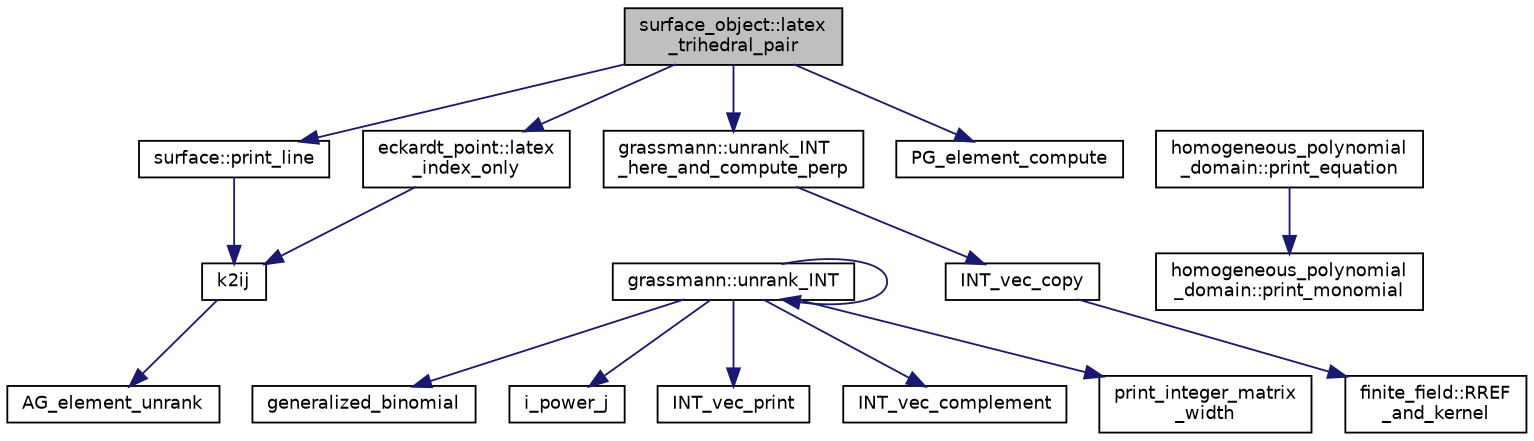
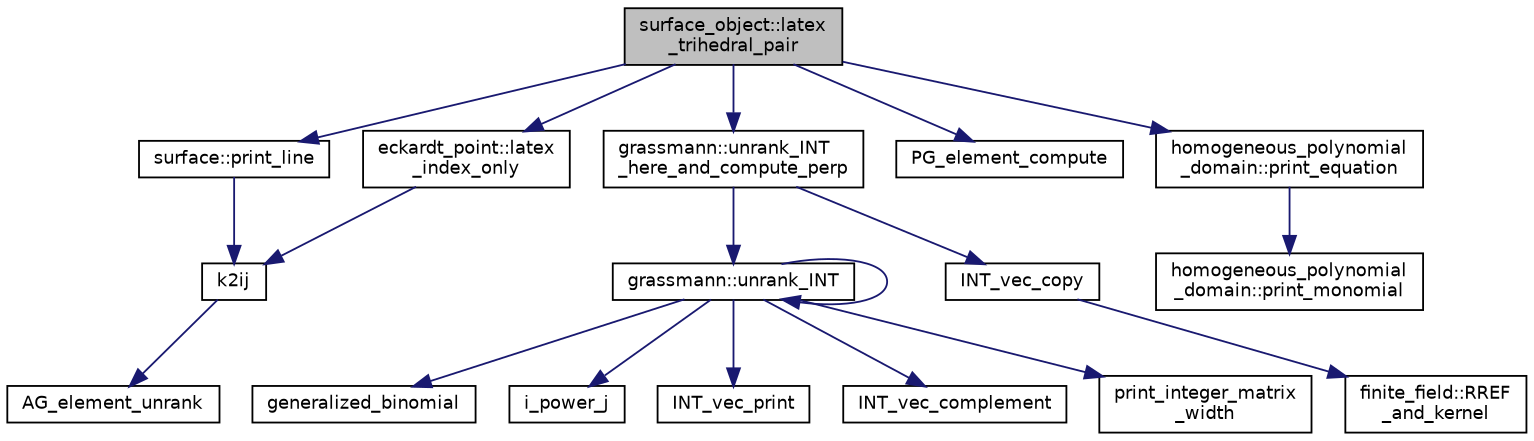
edge "surface_object::latex _trihedral_pair" -> "homogeneous_polynomial _domain::print_equation": added
edge "grassmann::unrank_INT _here_and_compute_perp" -> "grassmann::unrank_INT": added
